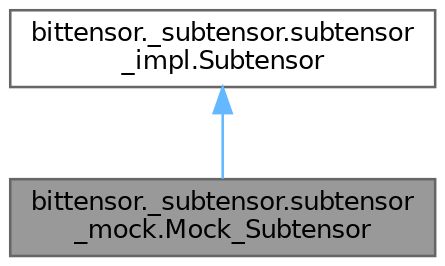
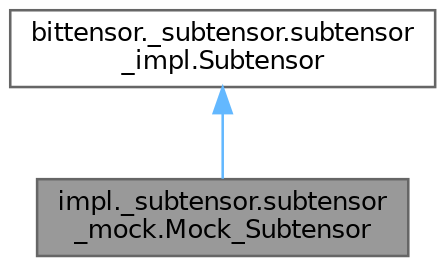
node "bittensor._subtensor.subtensor _mock.Mock_Subtensor": label "bittensor._subtensor.subtensor _mock.Mock_Subtensor" -> "impl._subtensor.subtensor _mock.Mock_Subtensor"
